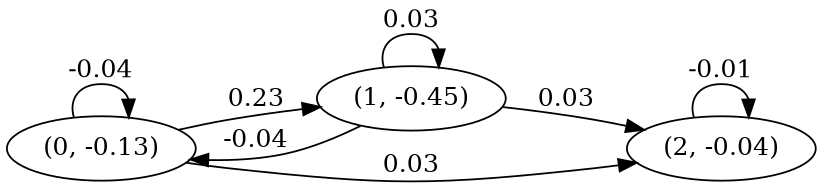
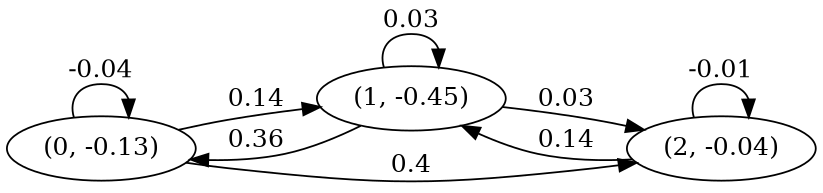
edge "(0, -0.13)" -> "(1, -0.45)": label "0.23" -> "0.14"
edge "(1, -0.45)" -> "(0, -0.13)": label "-0.04" -> "0.36"
edge "(2, -0.04)" -> "(1, -0.45)": added, label "0.14"
edge "(0, -0.13)" -> "(2, -0.04)": label "0.03" -> "0.4"
